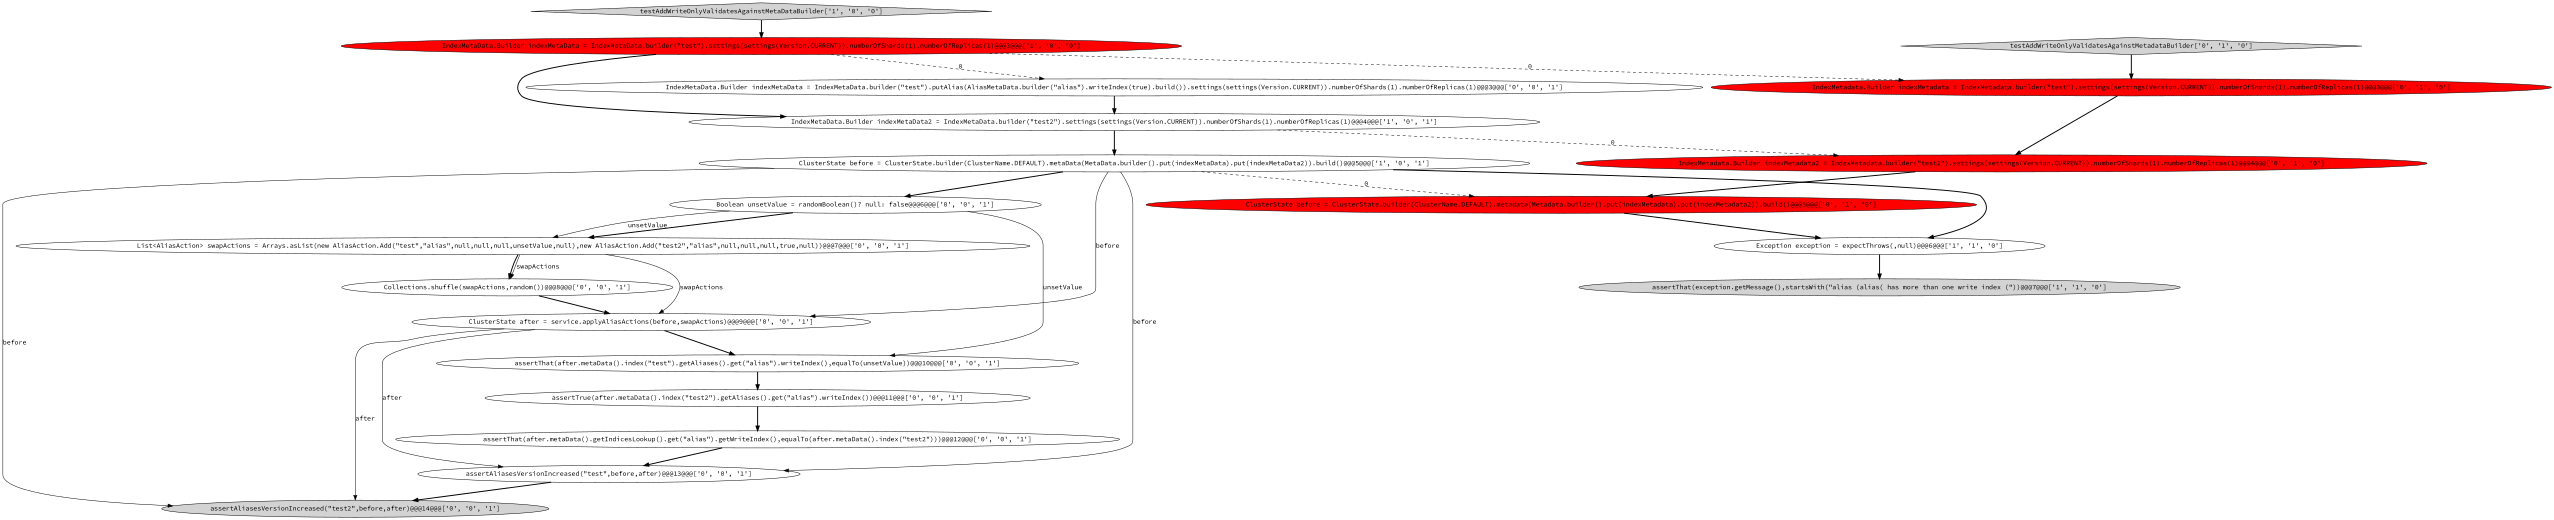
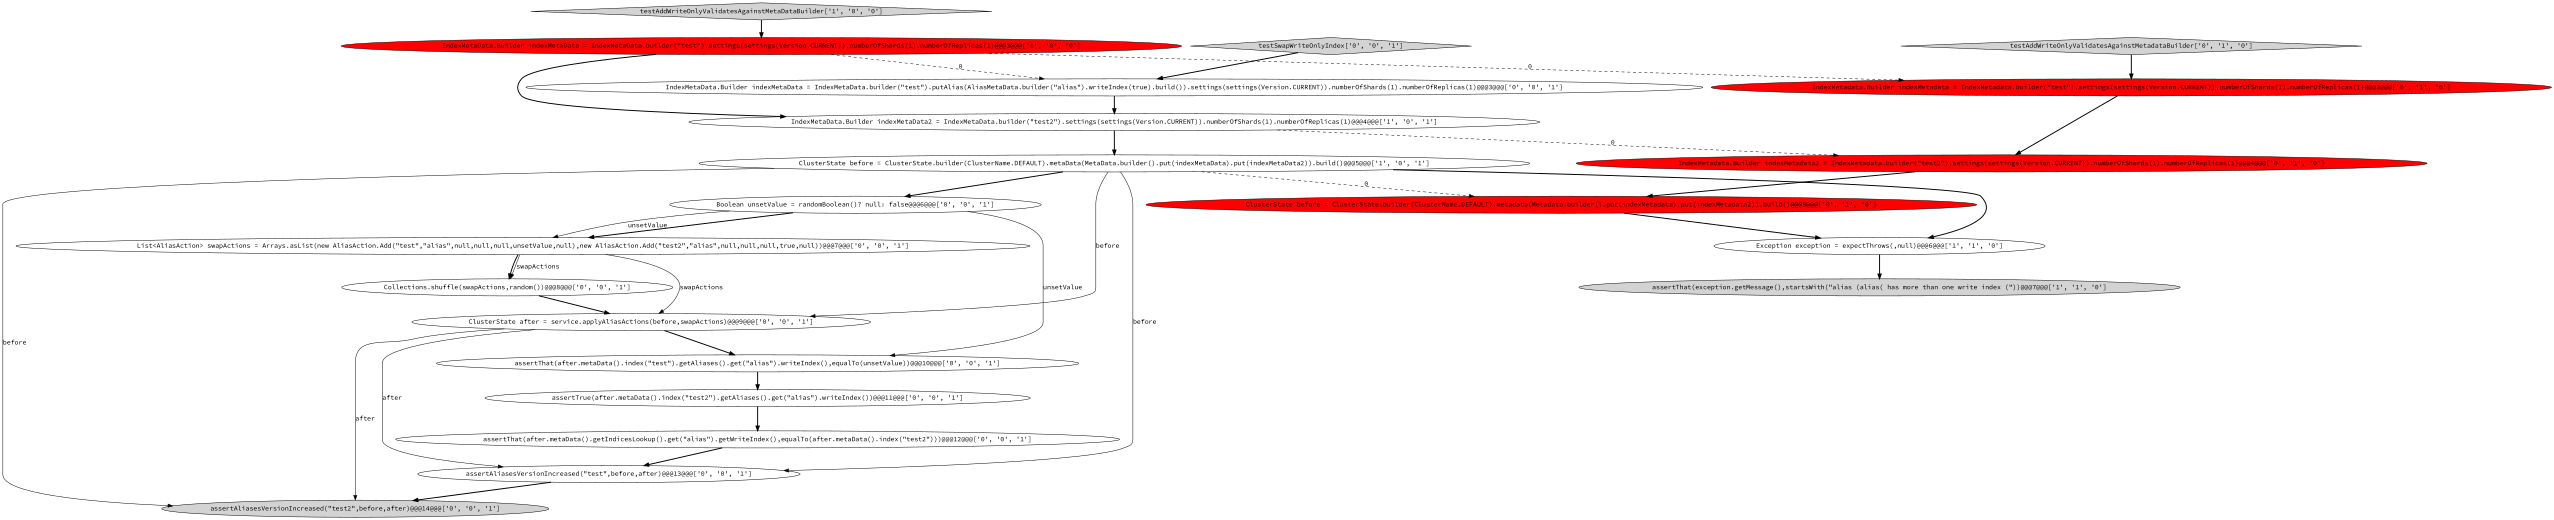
node "testSwapWriteOnlyIndex['0', '0', '1']": added
